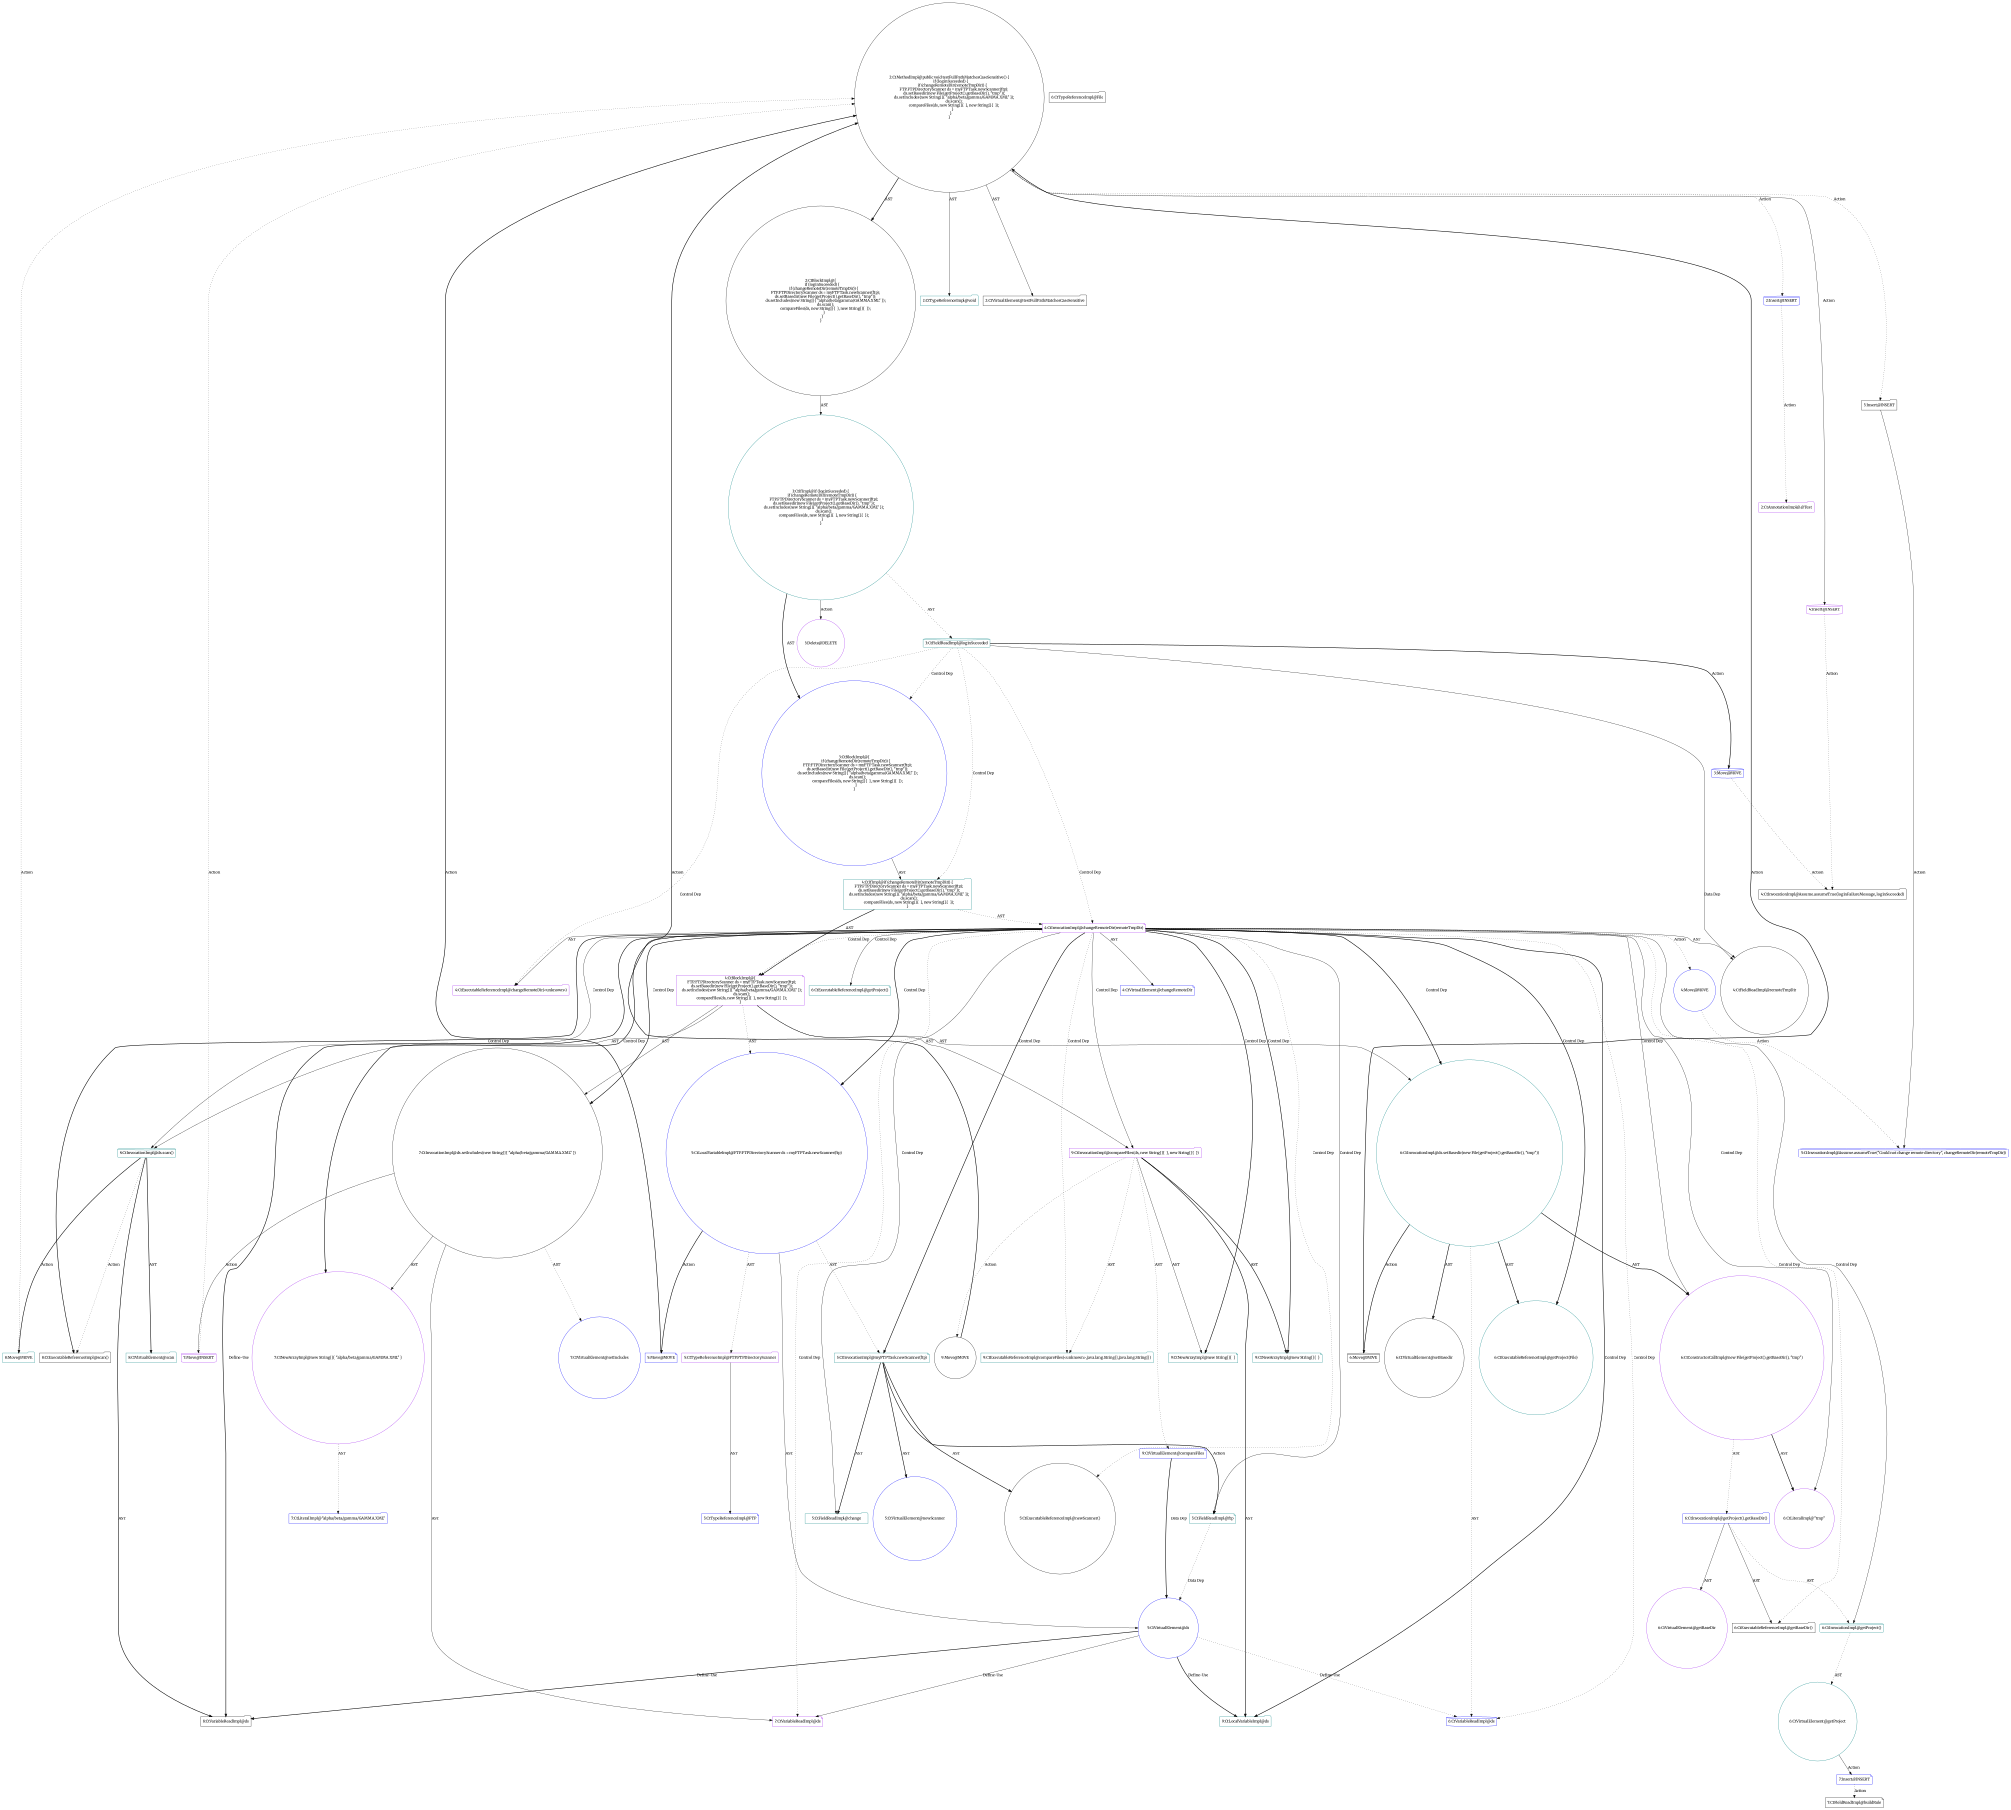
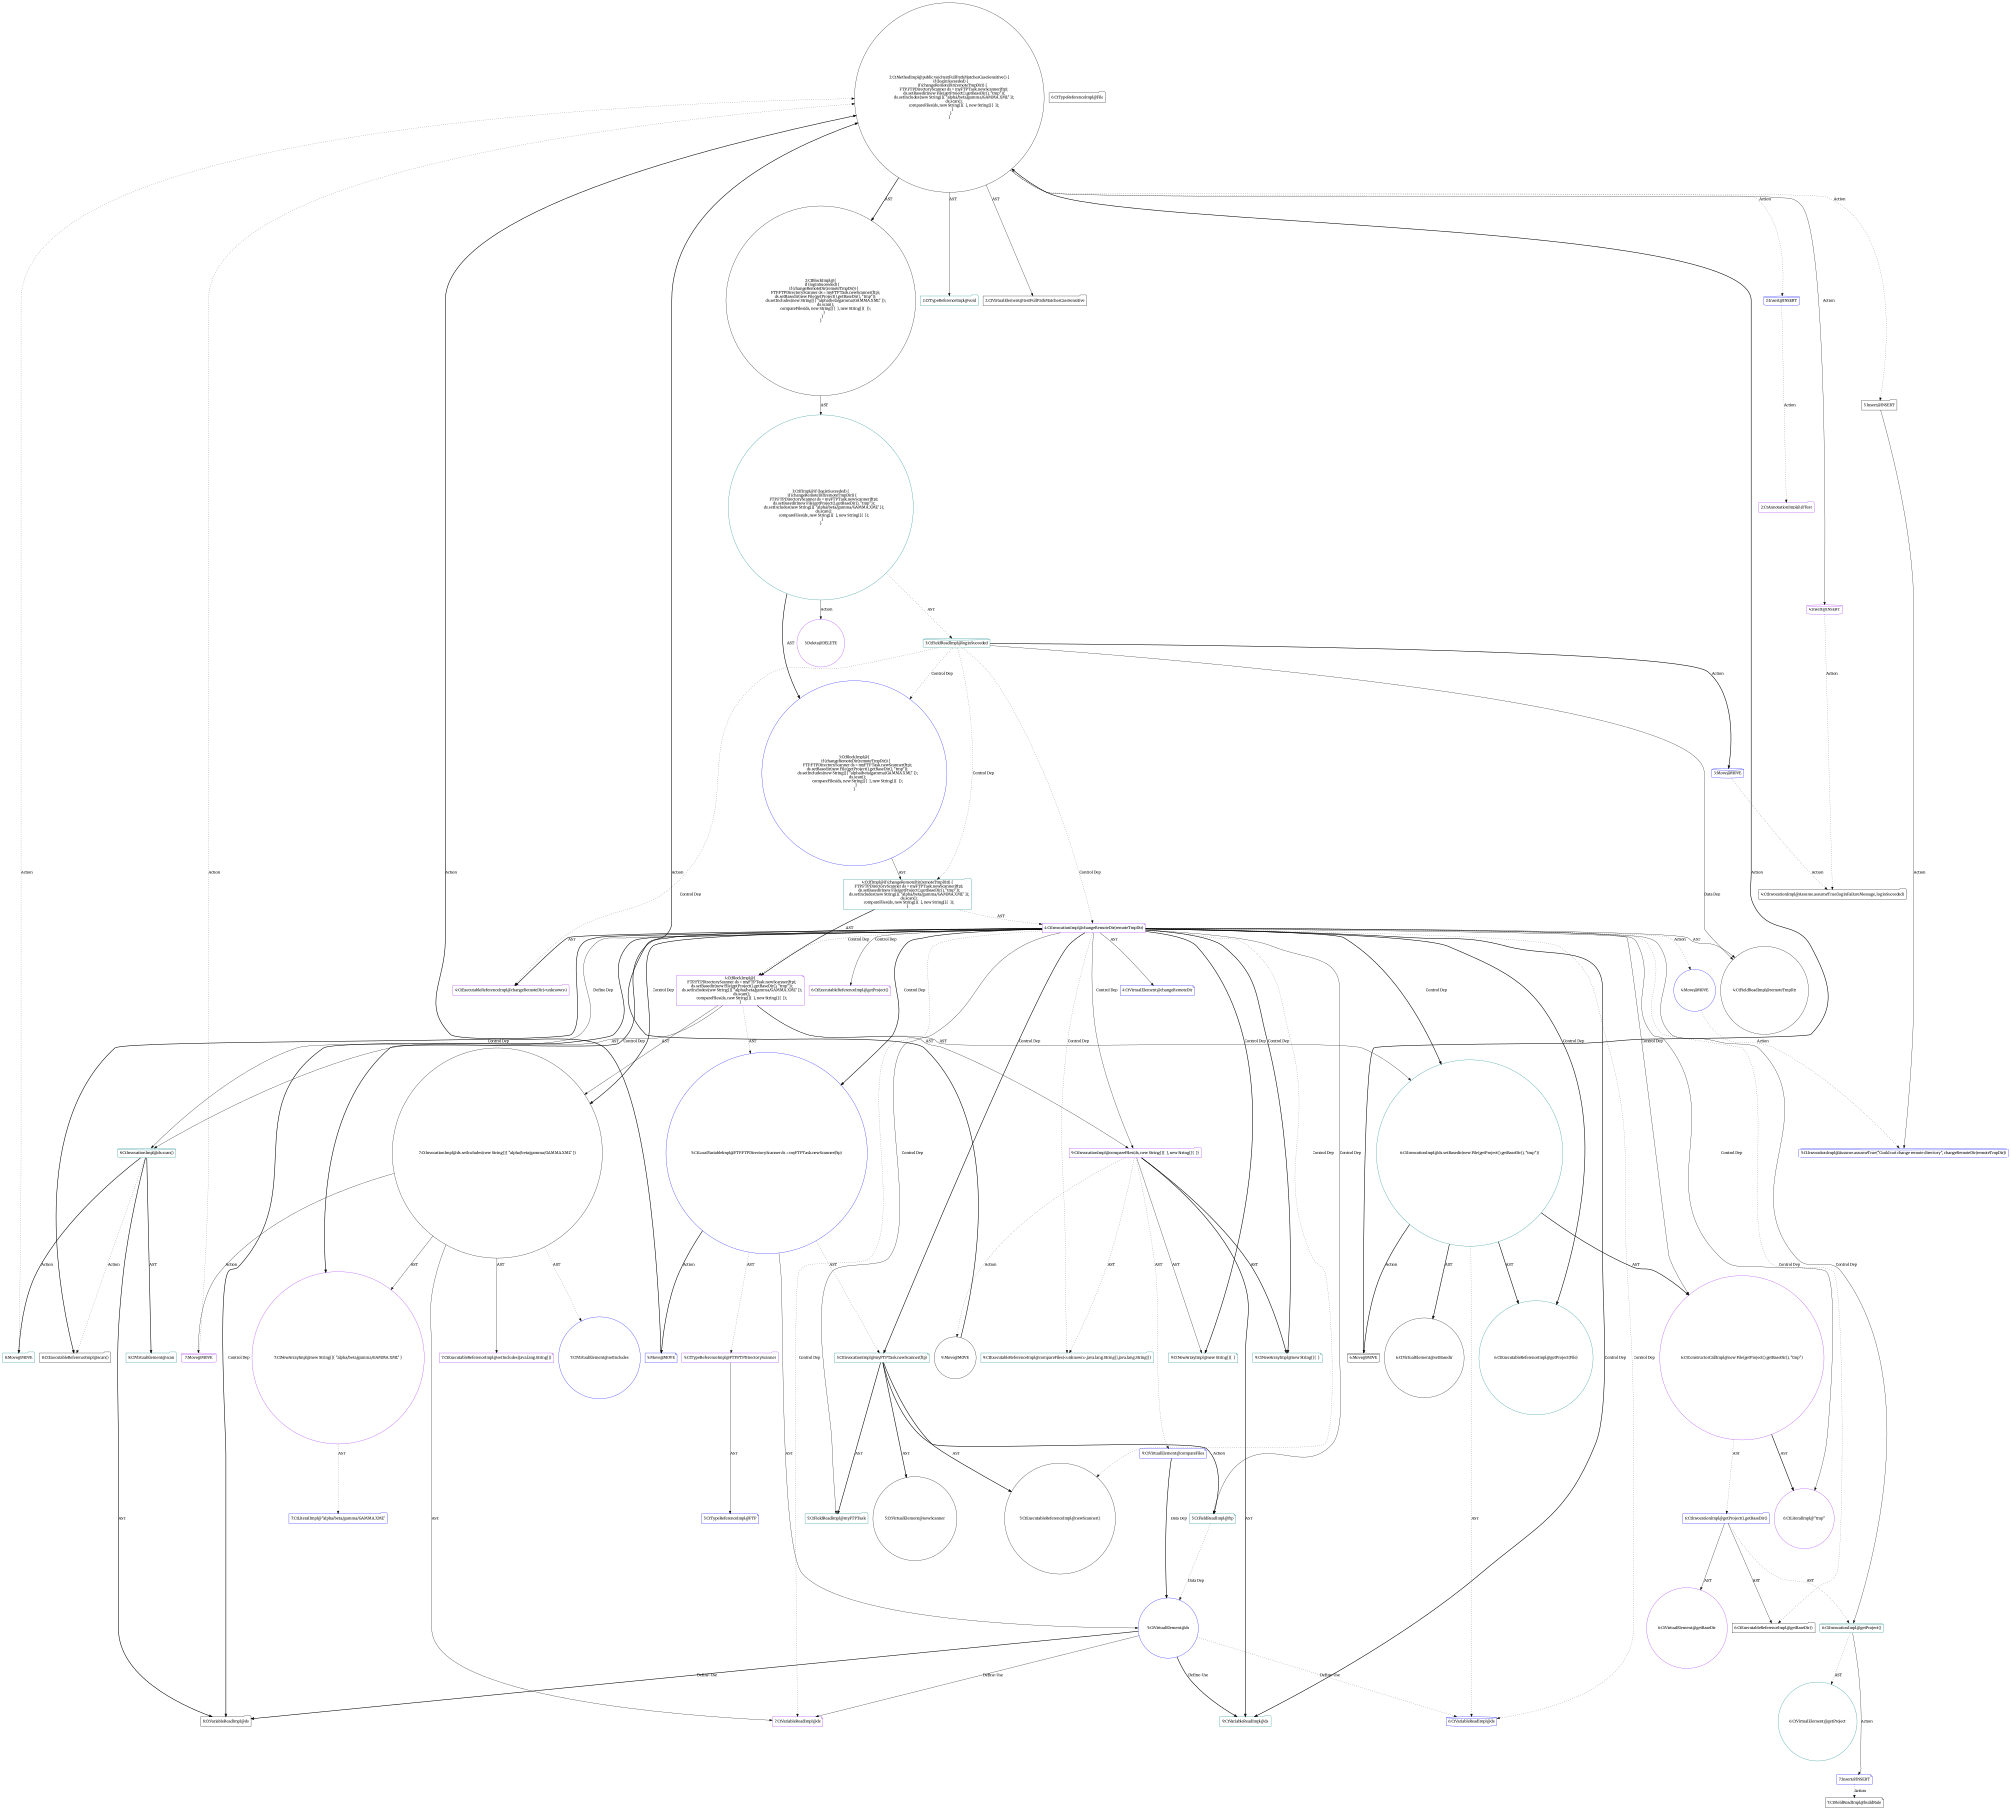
edge "4:CtInvocationImpl@changeRemoteDir(remoteTmpDir)" -> "4:CtExecutableReferenceImpl@changeRemoteDir(<unknown>)": style solid -> bold
edge "4:CtInvocationImpl@changeRemoteDir(remoteTmpDir)" -> "8:CtInvocationImpl@ds.scan()": label "Control Dep" -> "Define Dep"
node "6:CtExecutableReferenceImpl@getProject()": color teal -> purple
node "7:Move@INSERT": label "7:Move@INSERT" -> "7:Move@MOVE"
edge "4:CtInvocationImpl@changeRemoteDir(remoteTmpDir)" -> "8:CtVariableReadImpl@ds": label "Define-Use" -> "Control Dep"
node "7:CtExecutableReferenceImpl@setIncludes(java.lang.String[])": added
node "5:CtFieldReadImpl@change": label "5:CtFieldReadImpl@change" -> "5:CtFieldReadImpl@myFTPTask"
node "5:CtVirtualElement@newScanner": color blue -> black
node "9:CtLocalVariableImpl@ds": label "9:CtLocalVariableImpl@ds" -> "9:CtVariableReadImpl@ds"
edge "6:CtVirtualElement@getProject" -> "7:Insert@INSERT": now "6:CtInvocationImpl@getProject()" -> "7:Insert@INSERT"
